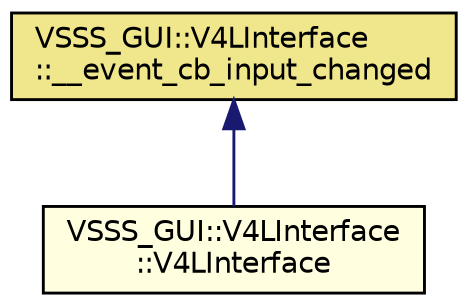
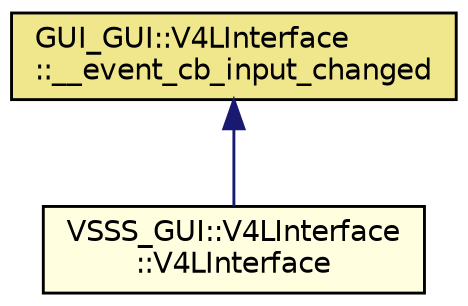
node "VSSS_GUI::V4LInterface ::__event_cb_input_changed": label "VSSS_GUI::V4LInterface ::__event_cb_input_changed" -> "GUI_GUI::V4LInterface ::__event_cb_input_changed"
